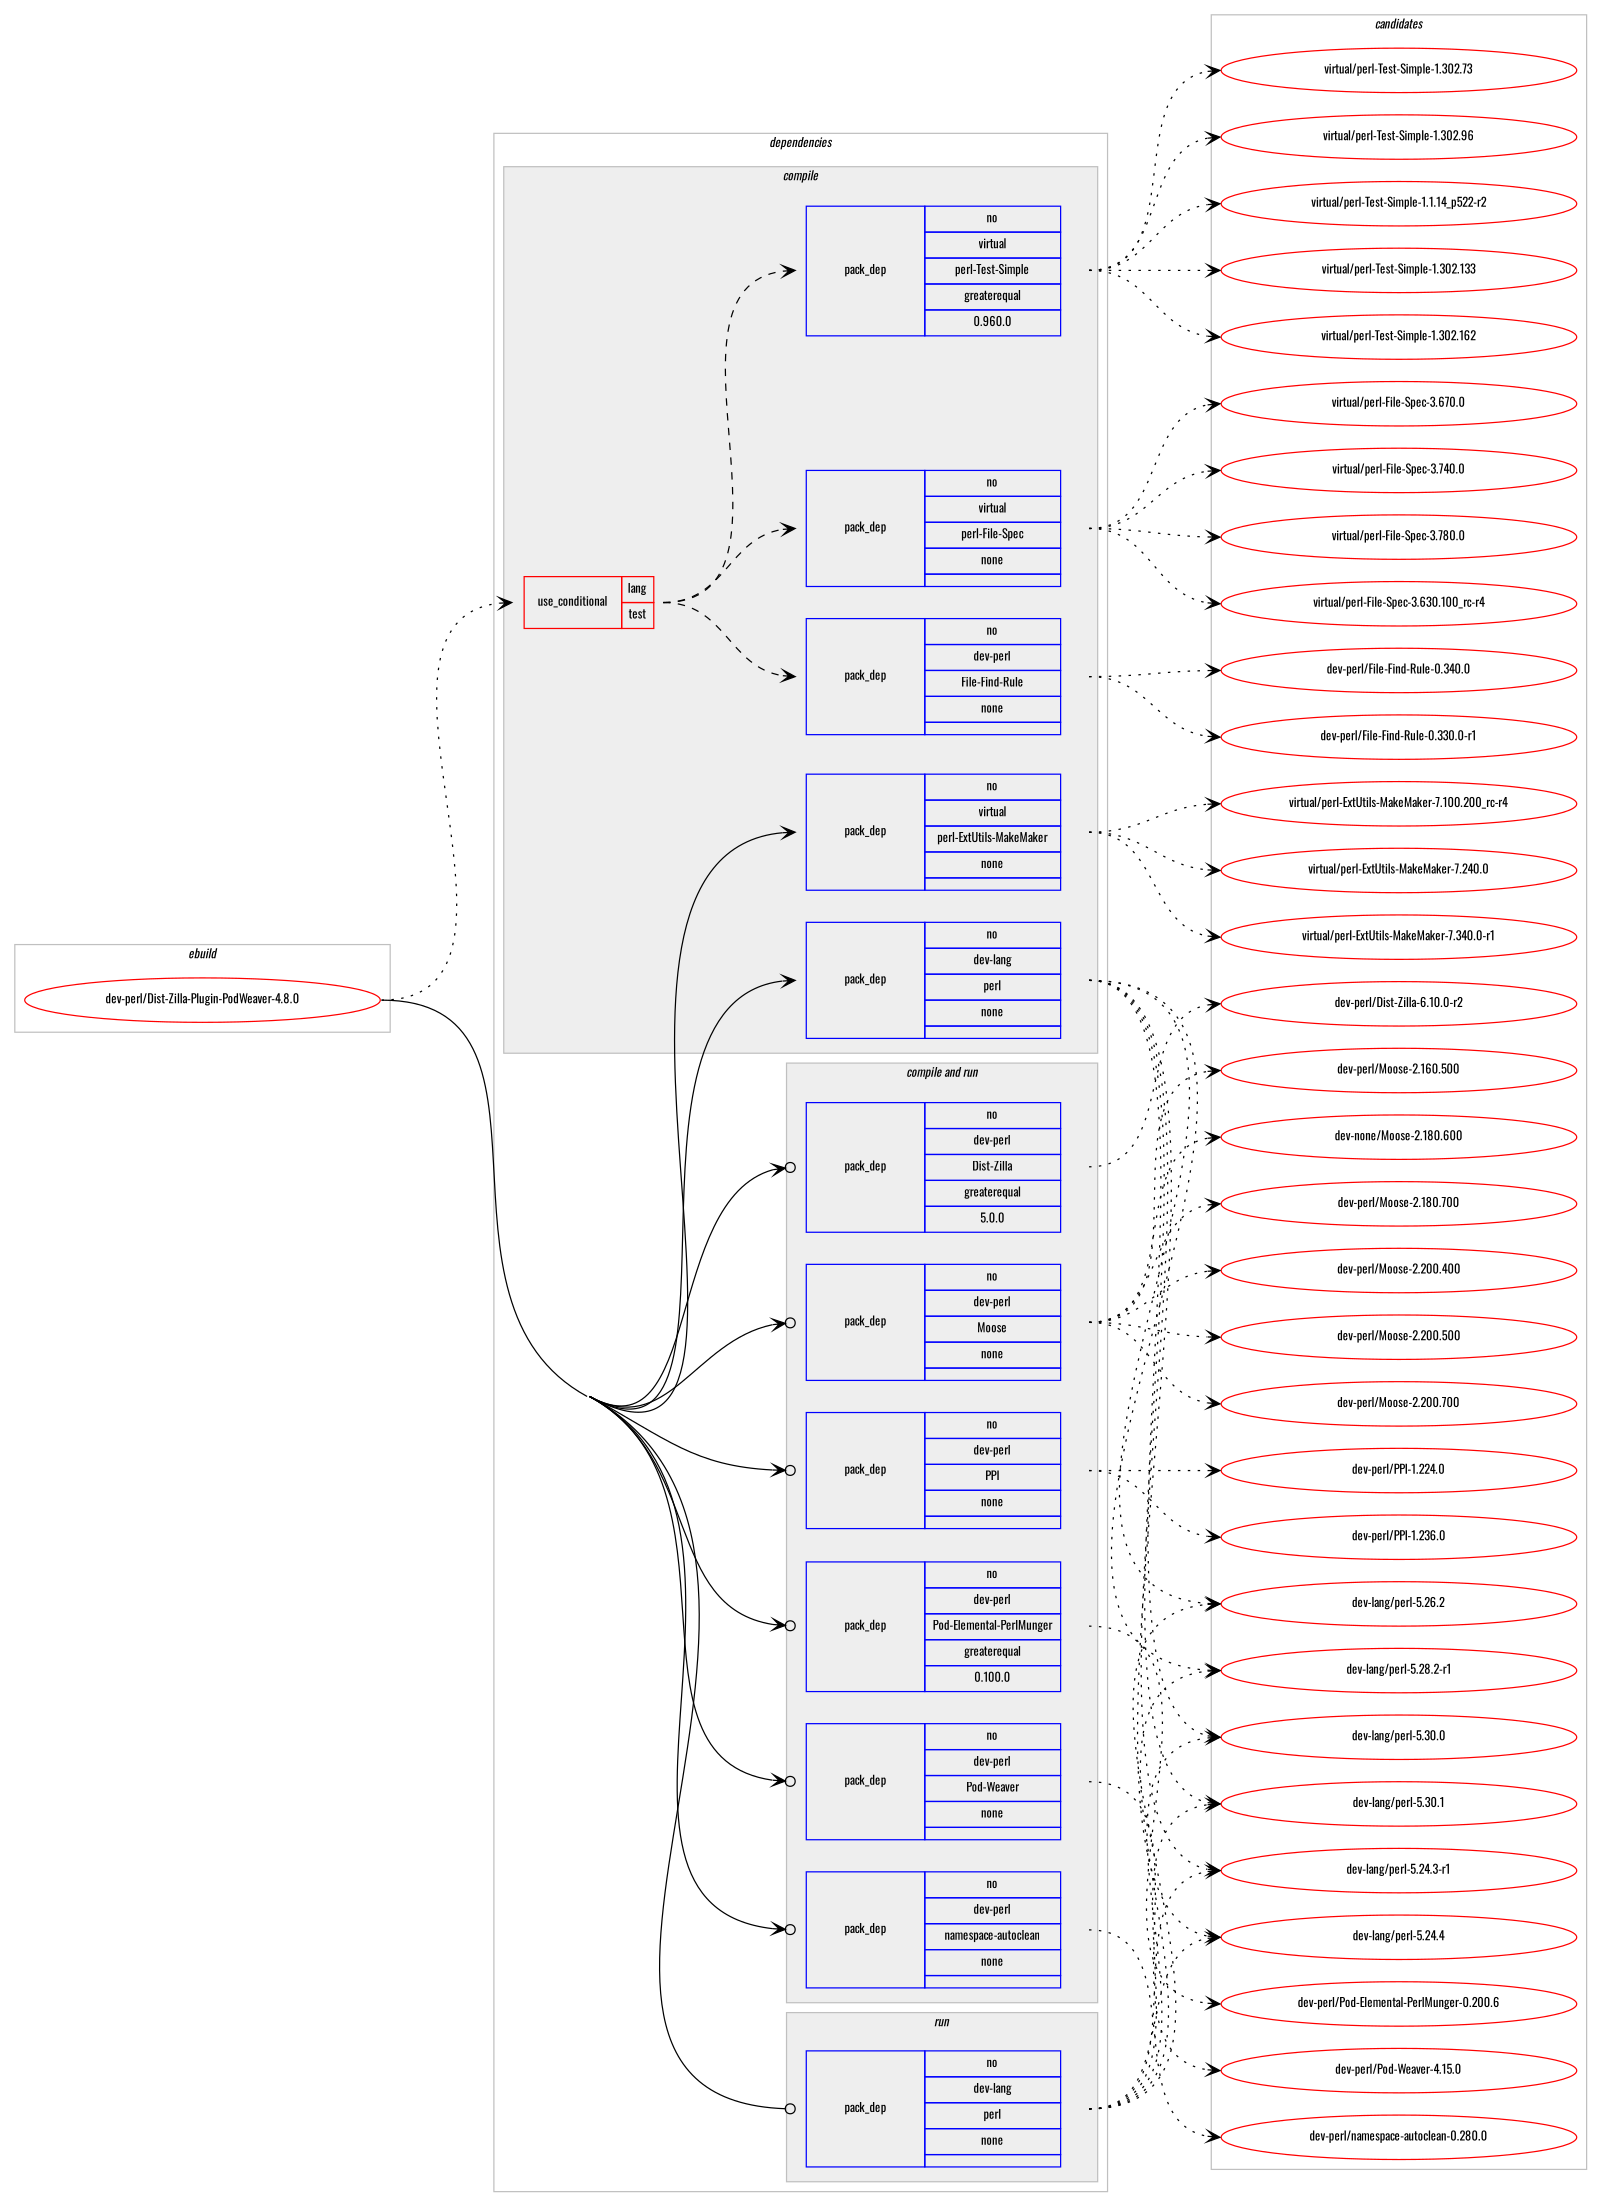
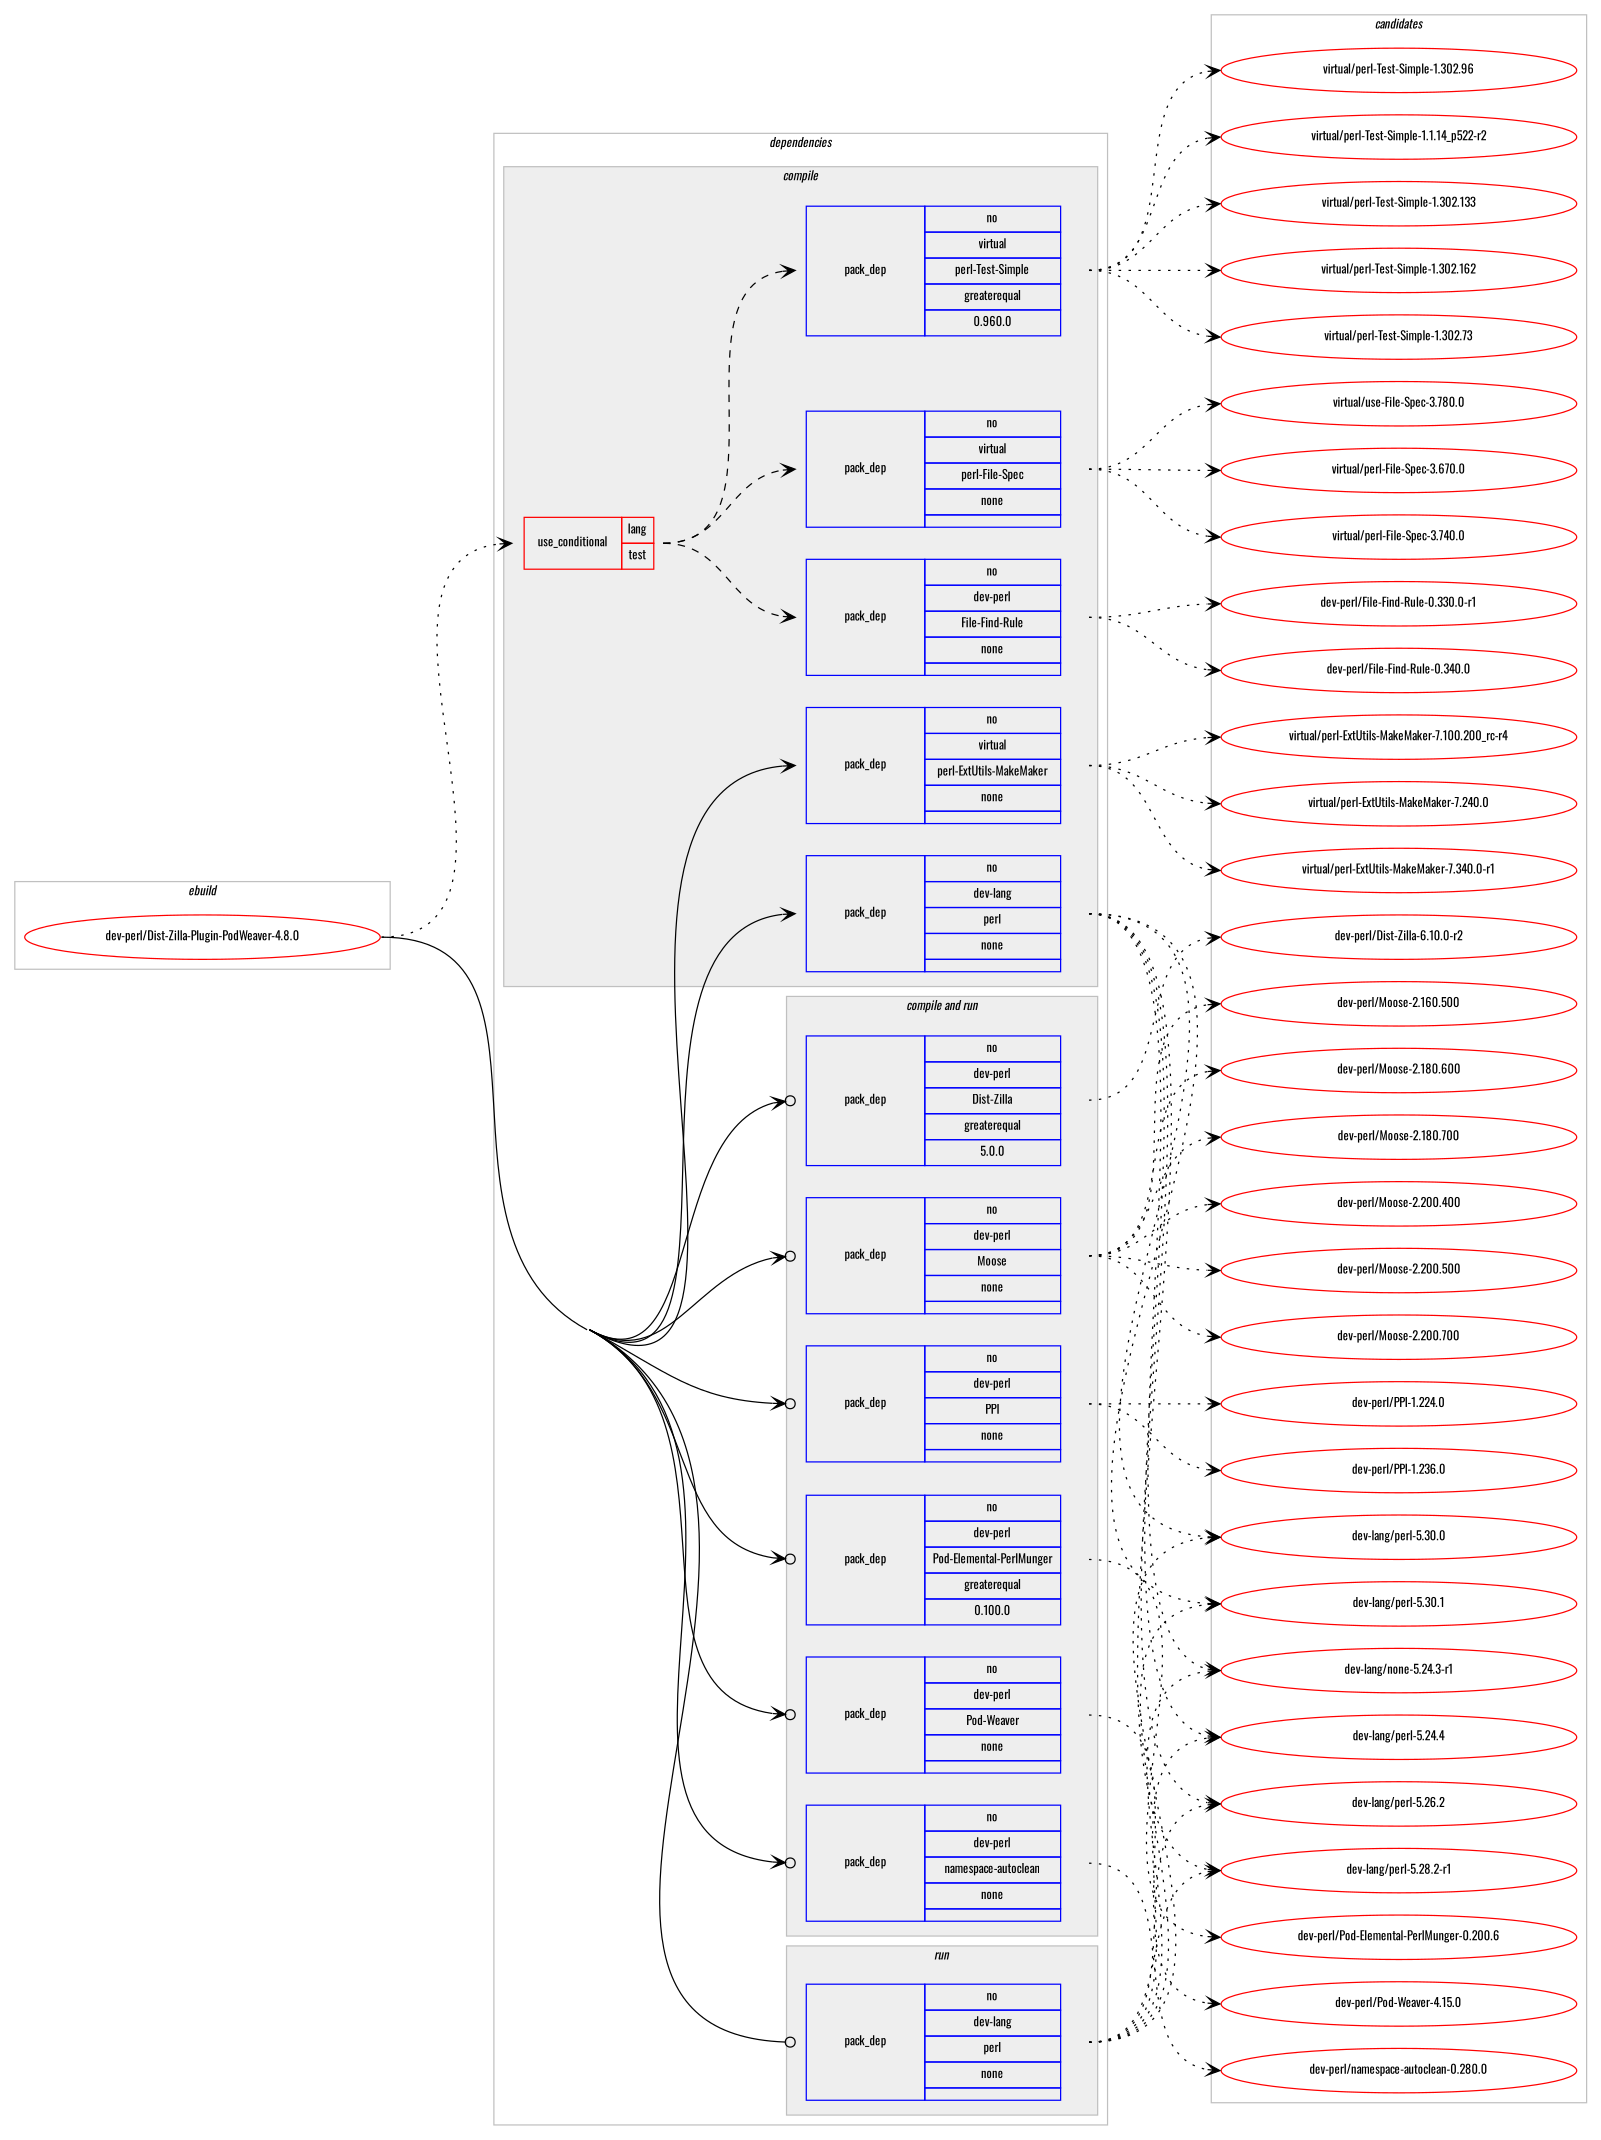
node "virtual/perl-File-Spec-3.780.0": label "virtual/perl-File-Spec-3.780.0" -> "virtual/use-File-Spec-3.780.0"
node "virtual/perl-File-Spec-3.630.100_rc-r4": removed
node "dev-none/Moose-2.180.600": label "dev-none/Moose-2.180.600" -> "dev-perl/Moose-2.180.600"
node "dev-lang/perl-5.24.3-r1": label "dev-lang/perl-5.24.3-r1" -> "dev-lang/none-5.24.3-r1"
